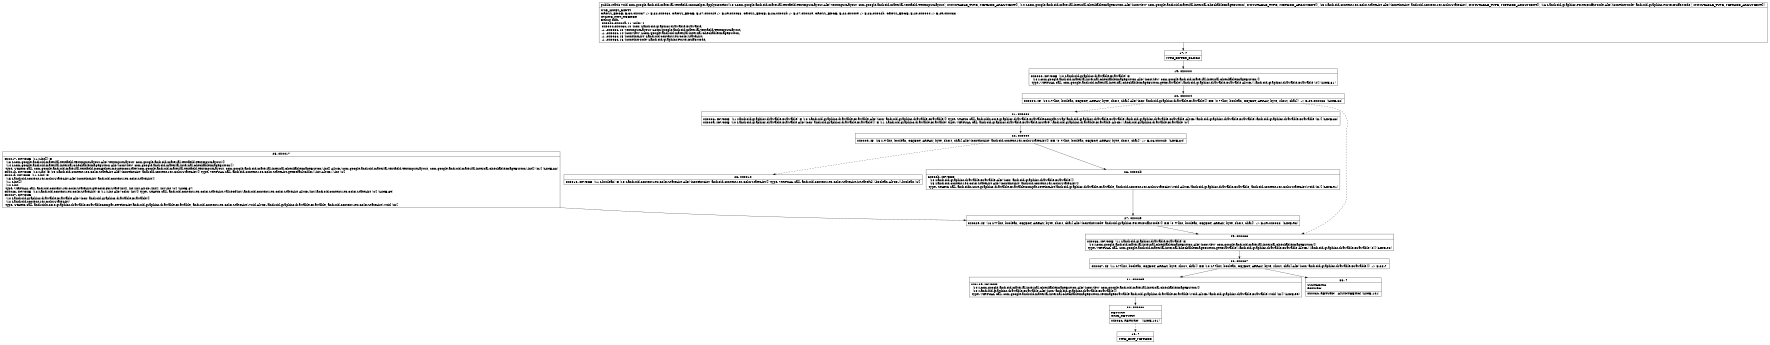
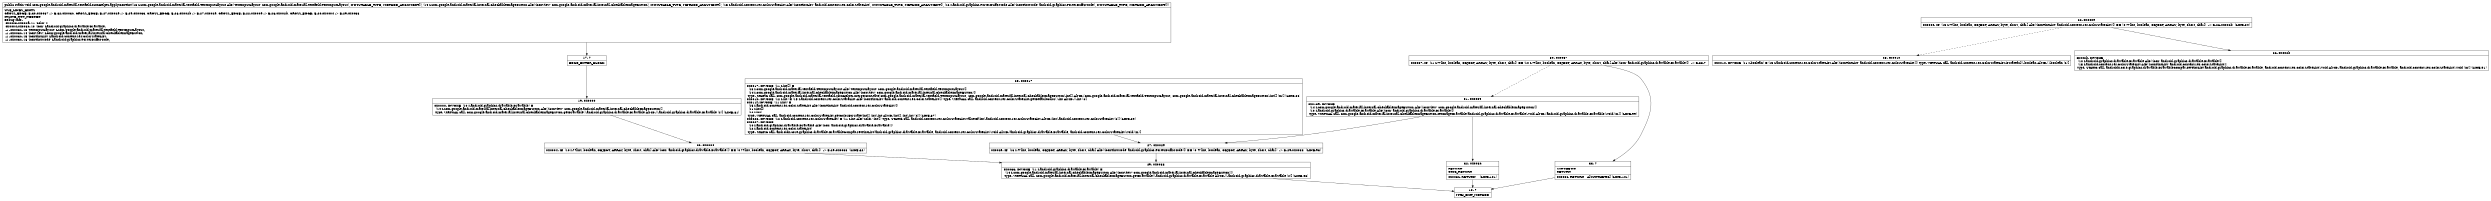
node "17: ?": text "MTH_ENTER_BLOCK" -> "EDGE_ENTER_BLOCK"
node "21: 0x0006": removed
edge "20: 0x0004" -> "29: 0x0033": style dashed -> solid
node "25: 0x0017": text "0x001f: INVOKE  (r1 I:int) =" -> "0x011f: INVOKE  (r1 I:int) ="
edge "33: ?" -> "18: ?": added
edge "26: 0x002b" -> "27: 0x002e": now "31: 0x0039" -> "27: 0x002e"
edge "29: 0x0033" -> "30: 0x0037": now "29: 0x0033" -> "18: ?"
edge "30: 0x0037" -> "31: 0x0039": style solid -> dashed
edge "32: 0x003c" -> "18: ?": style dashed -> solid
